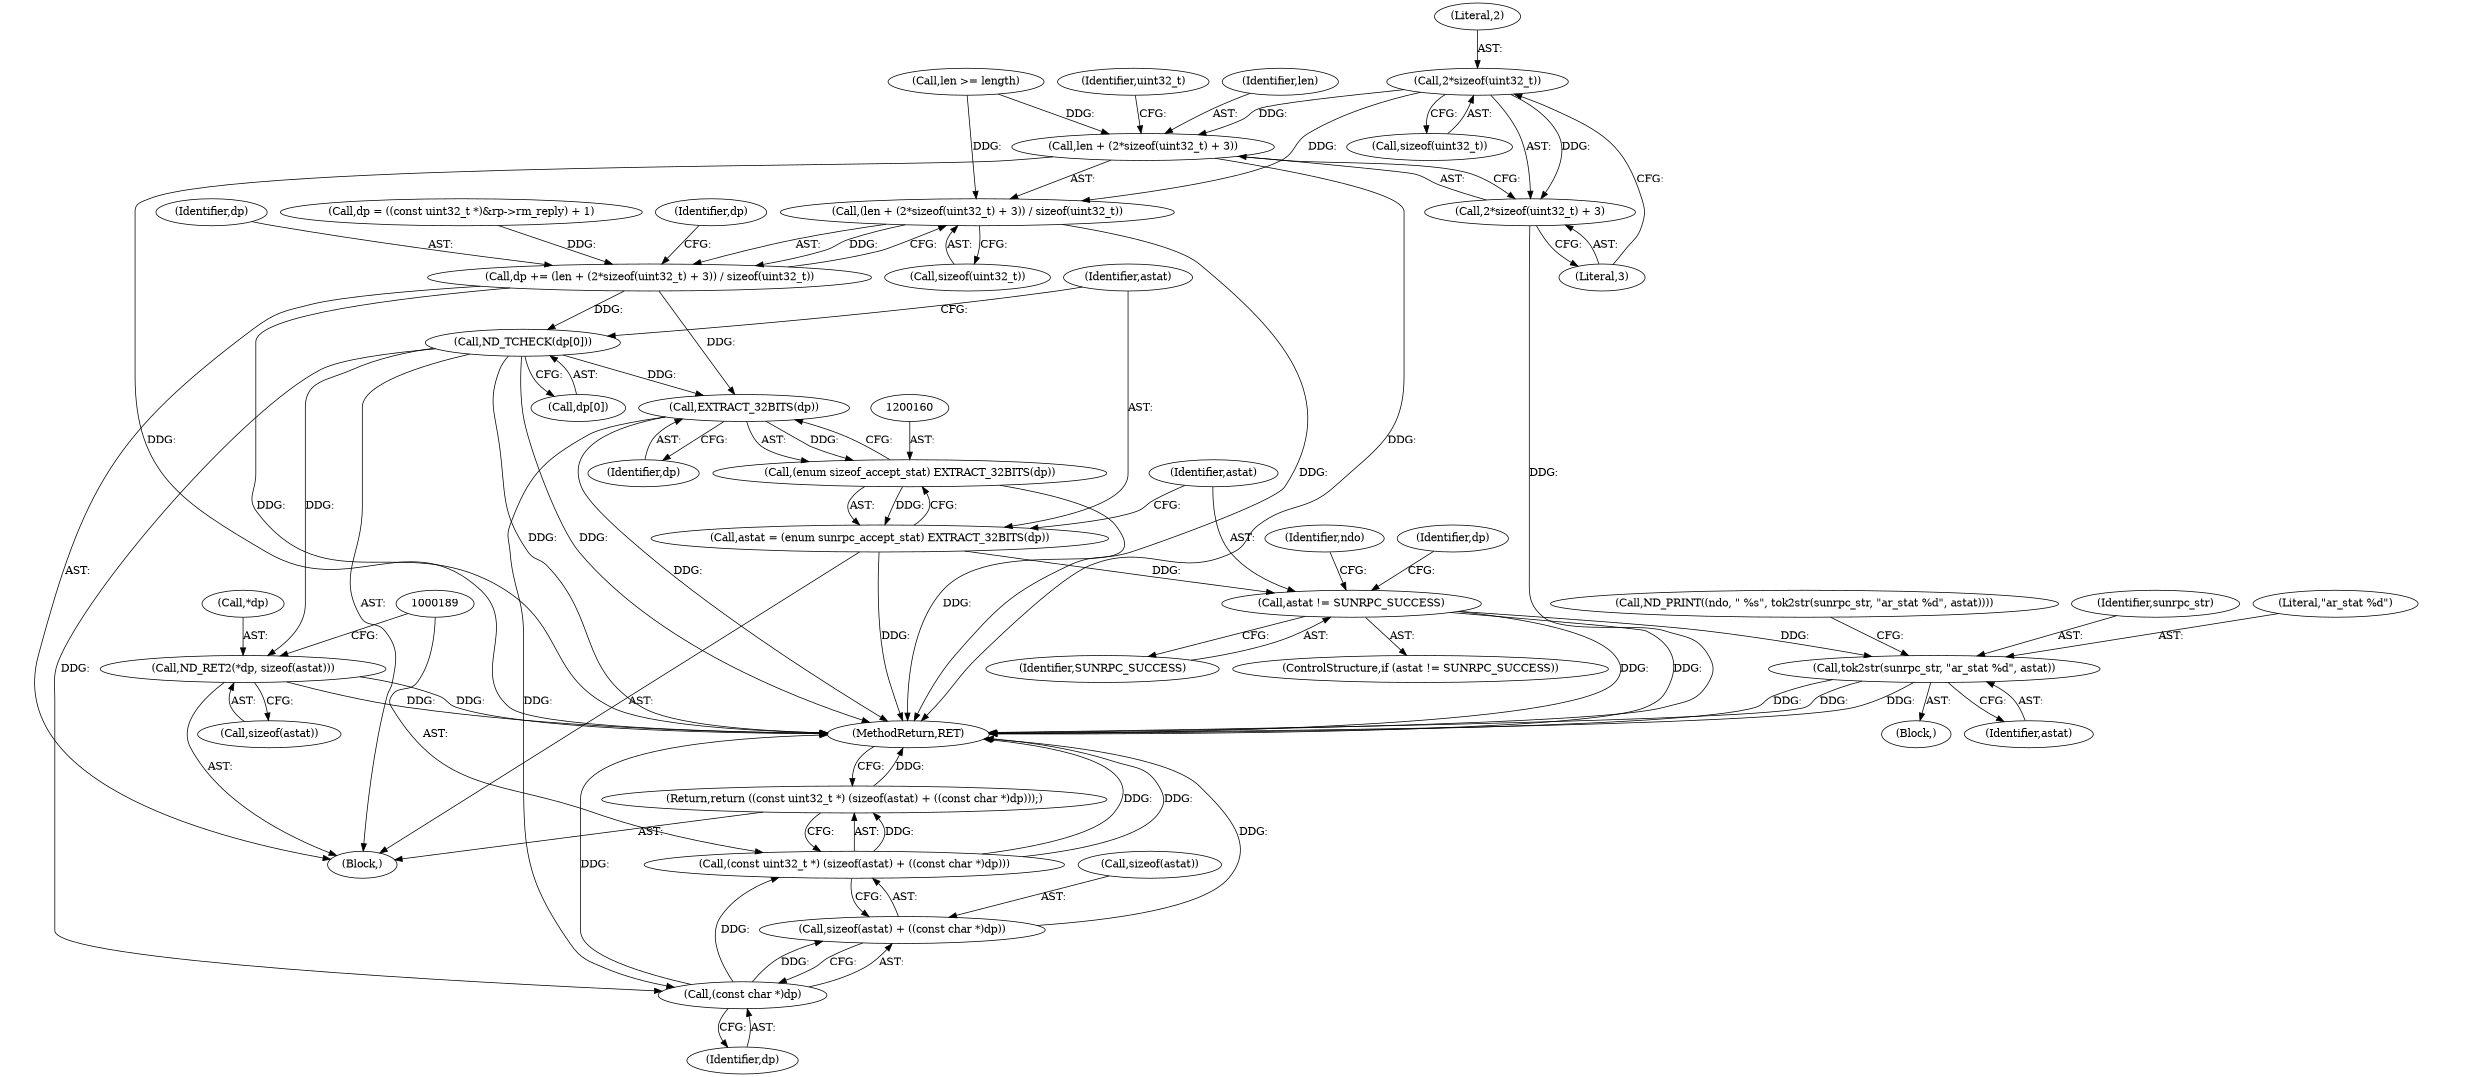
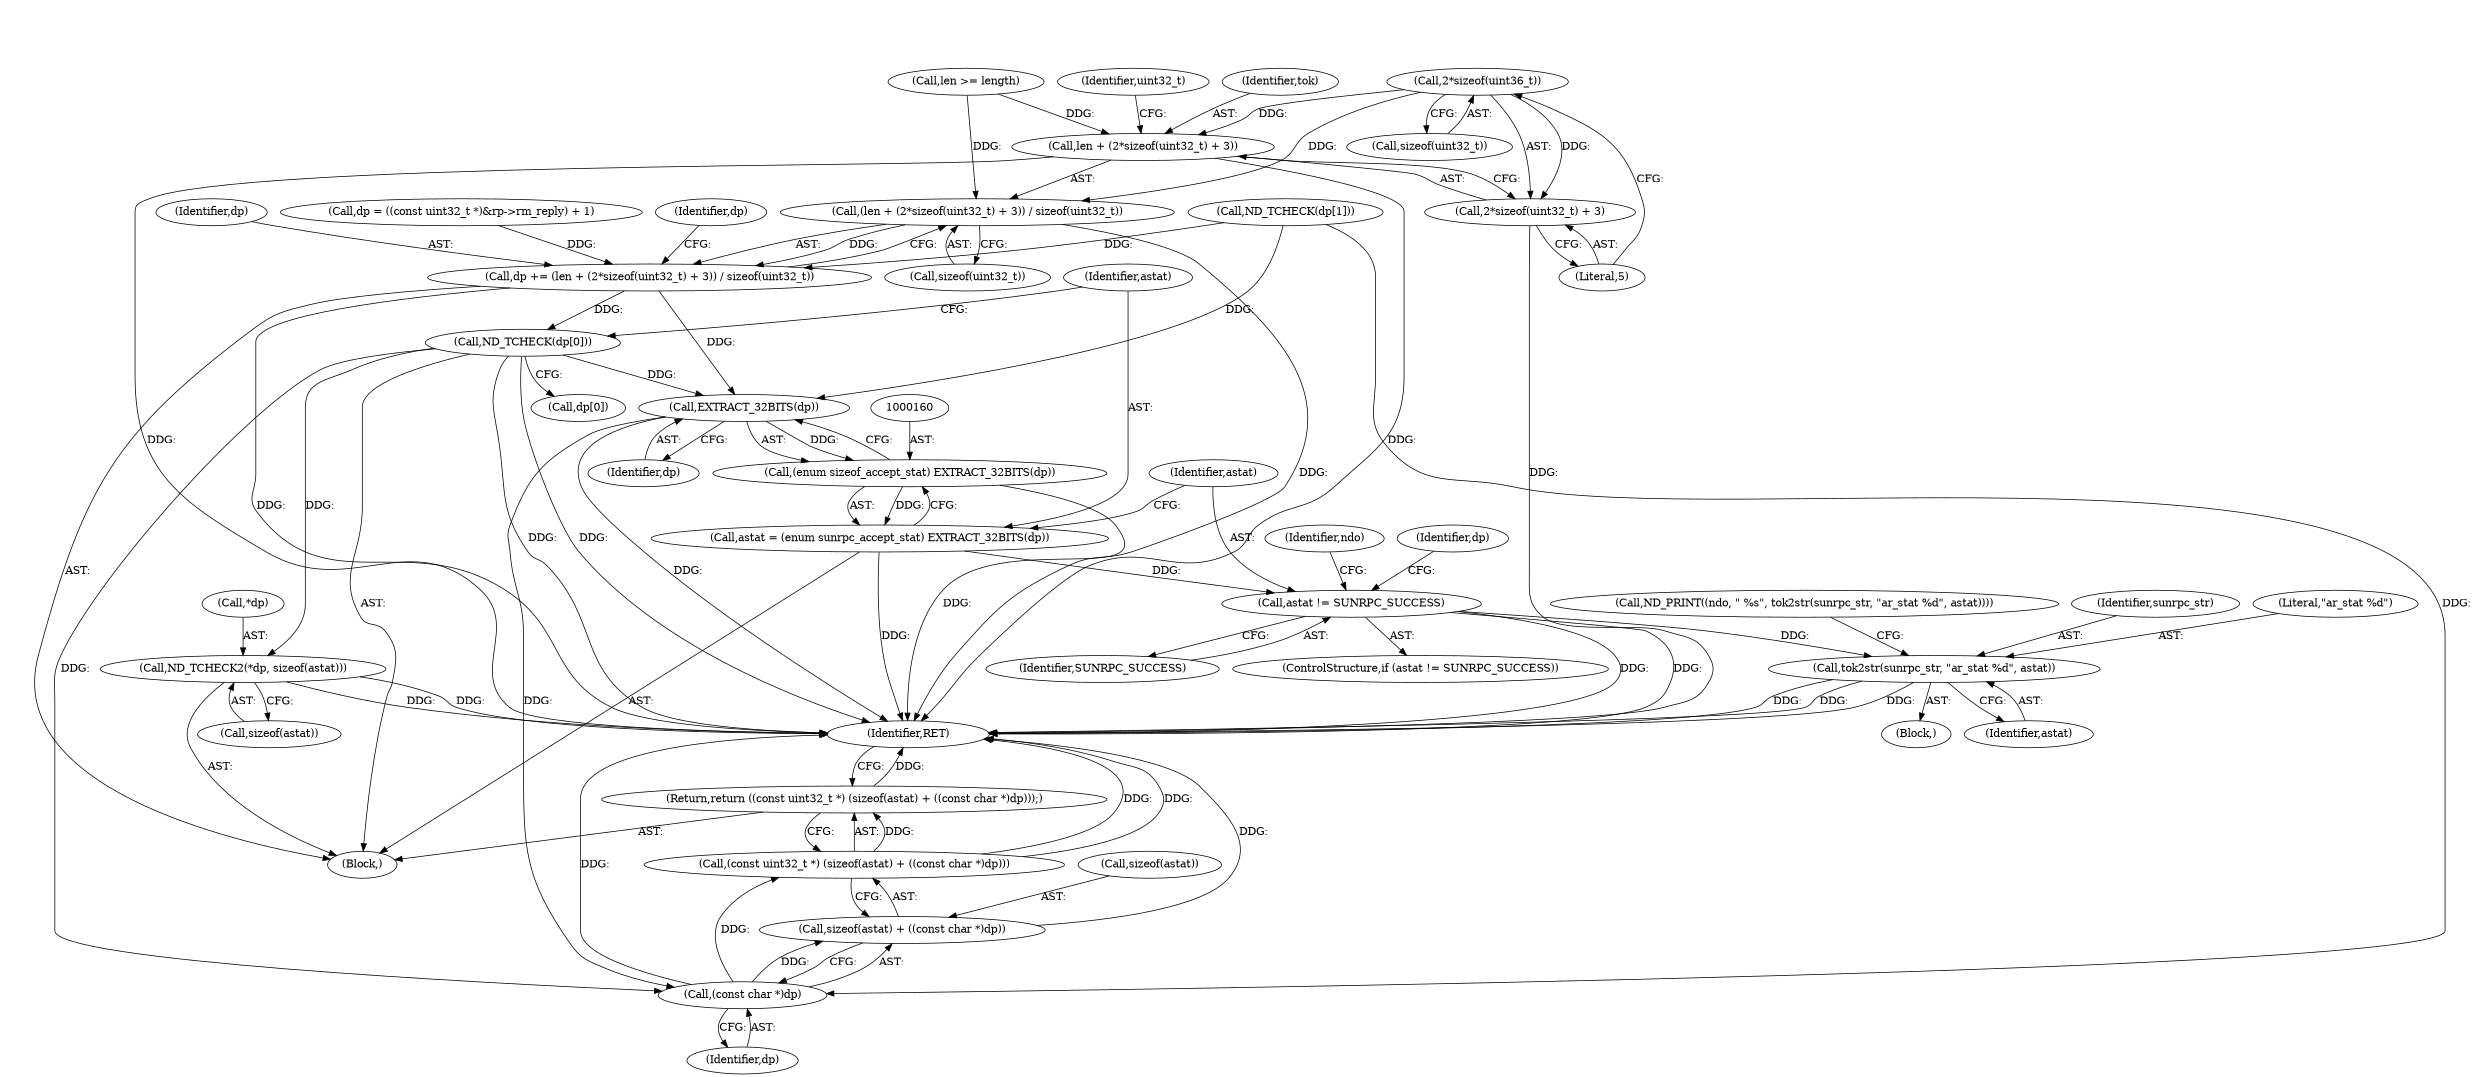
node "(Literal,2)": removed
node "(Identifier,len)": label "(Identifier,len)" -> "(Identifier,tok)"
node "(Call,2*sizeof(uint32_t))": label "(Call,2*sizeof(uint32_t))" -> "(Call,2*sizeof(uint36_t))"
node "(Call,ND_TCHECK(dp[1]))": added
node "(Literal,3)": label "(Literal,3)" -> "(Literal,5)"
edge "(Call,dp[0])" -> "(Call,ND_TCHECK(dp[0]))": removed, label "AST:"
node "1200160": label "1200160" -> "1000160"
node "1000189": removed
node "(Call,ND_RET2(*dp, sizeof(astat)))": label "(Call,ND_RET2(*dp, sizeof(astat)))" -> "(Call,ND_TCHECK2(*dp, sizeof(astat)))"
node "(MethodReturn,RET)": label "(MethodReturn,RET)" -> "(Identifier,RET)"
